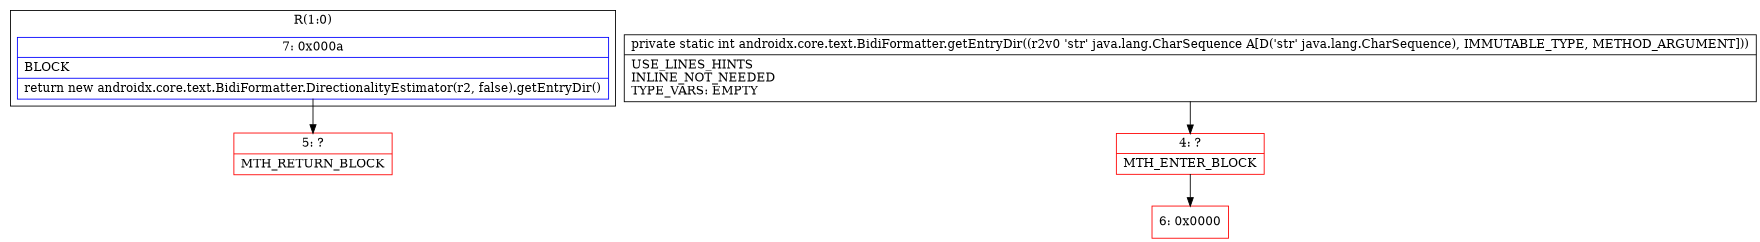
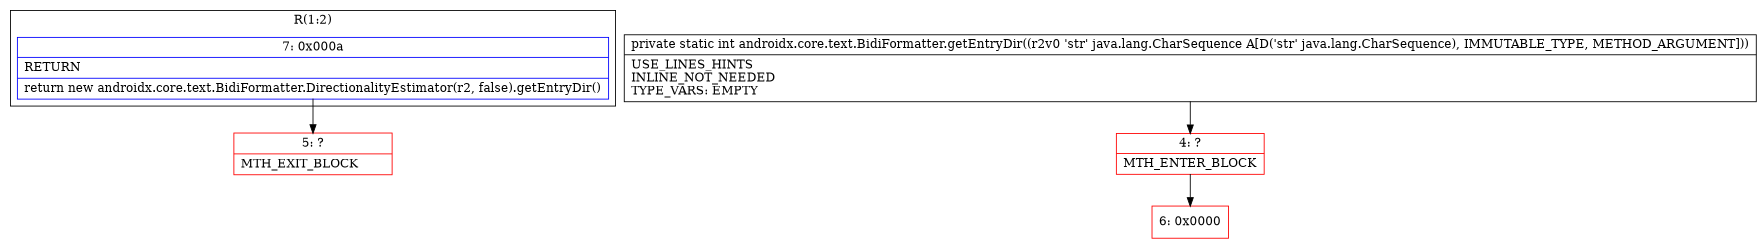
cluster "R(1:0)": label "R(1:0)" -> "R(1:2)"
node "7: 0x000a": text "BLOCK" -> "RETURN"
node "5: ?": text "MTH_RETURN_BLOCK" -> "MTH_EXIT_BLOCK"
